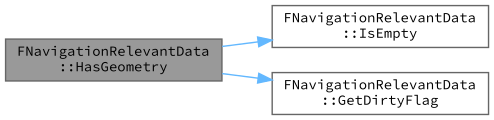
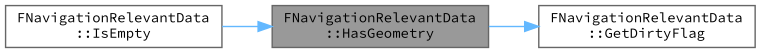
edge "FNavigationRelevantData ::HasGeometry" -> "FNavigationRelevantData ::IsEmpty": reversed
